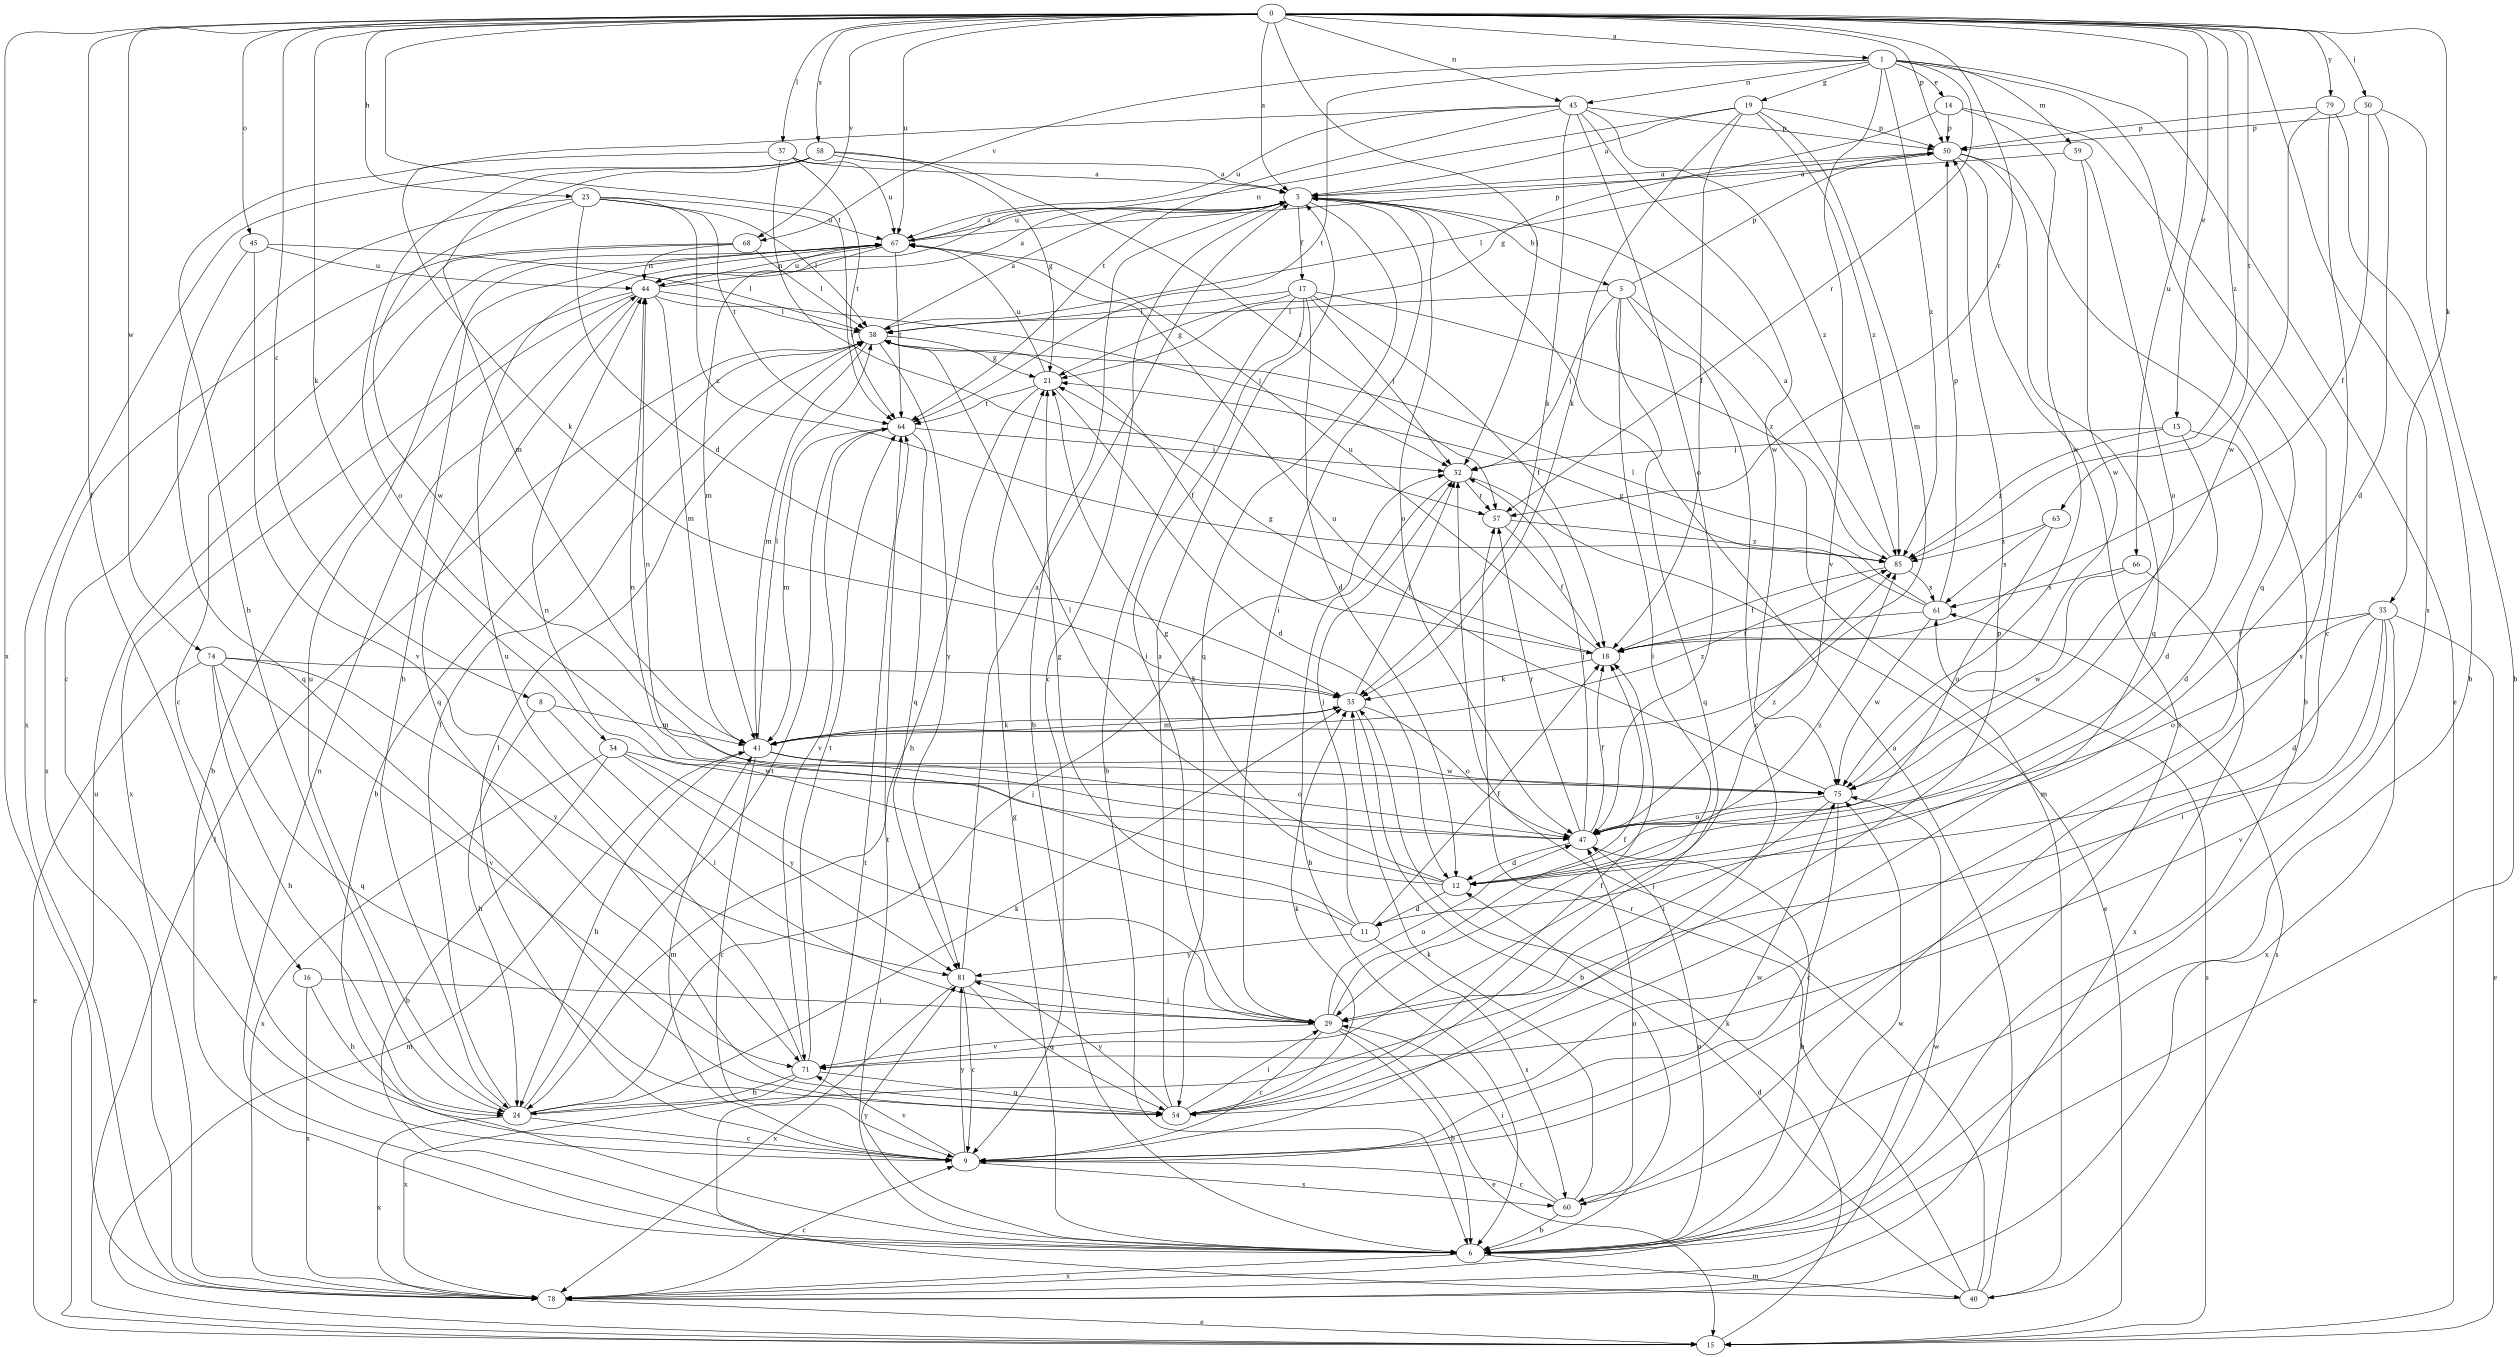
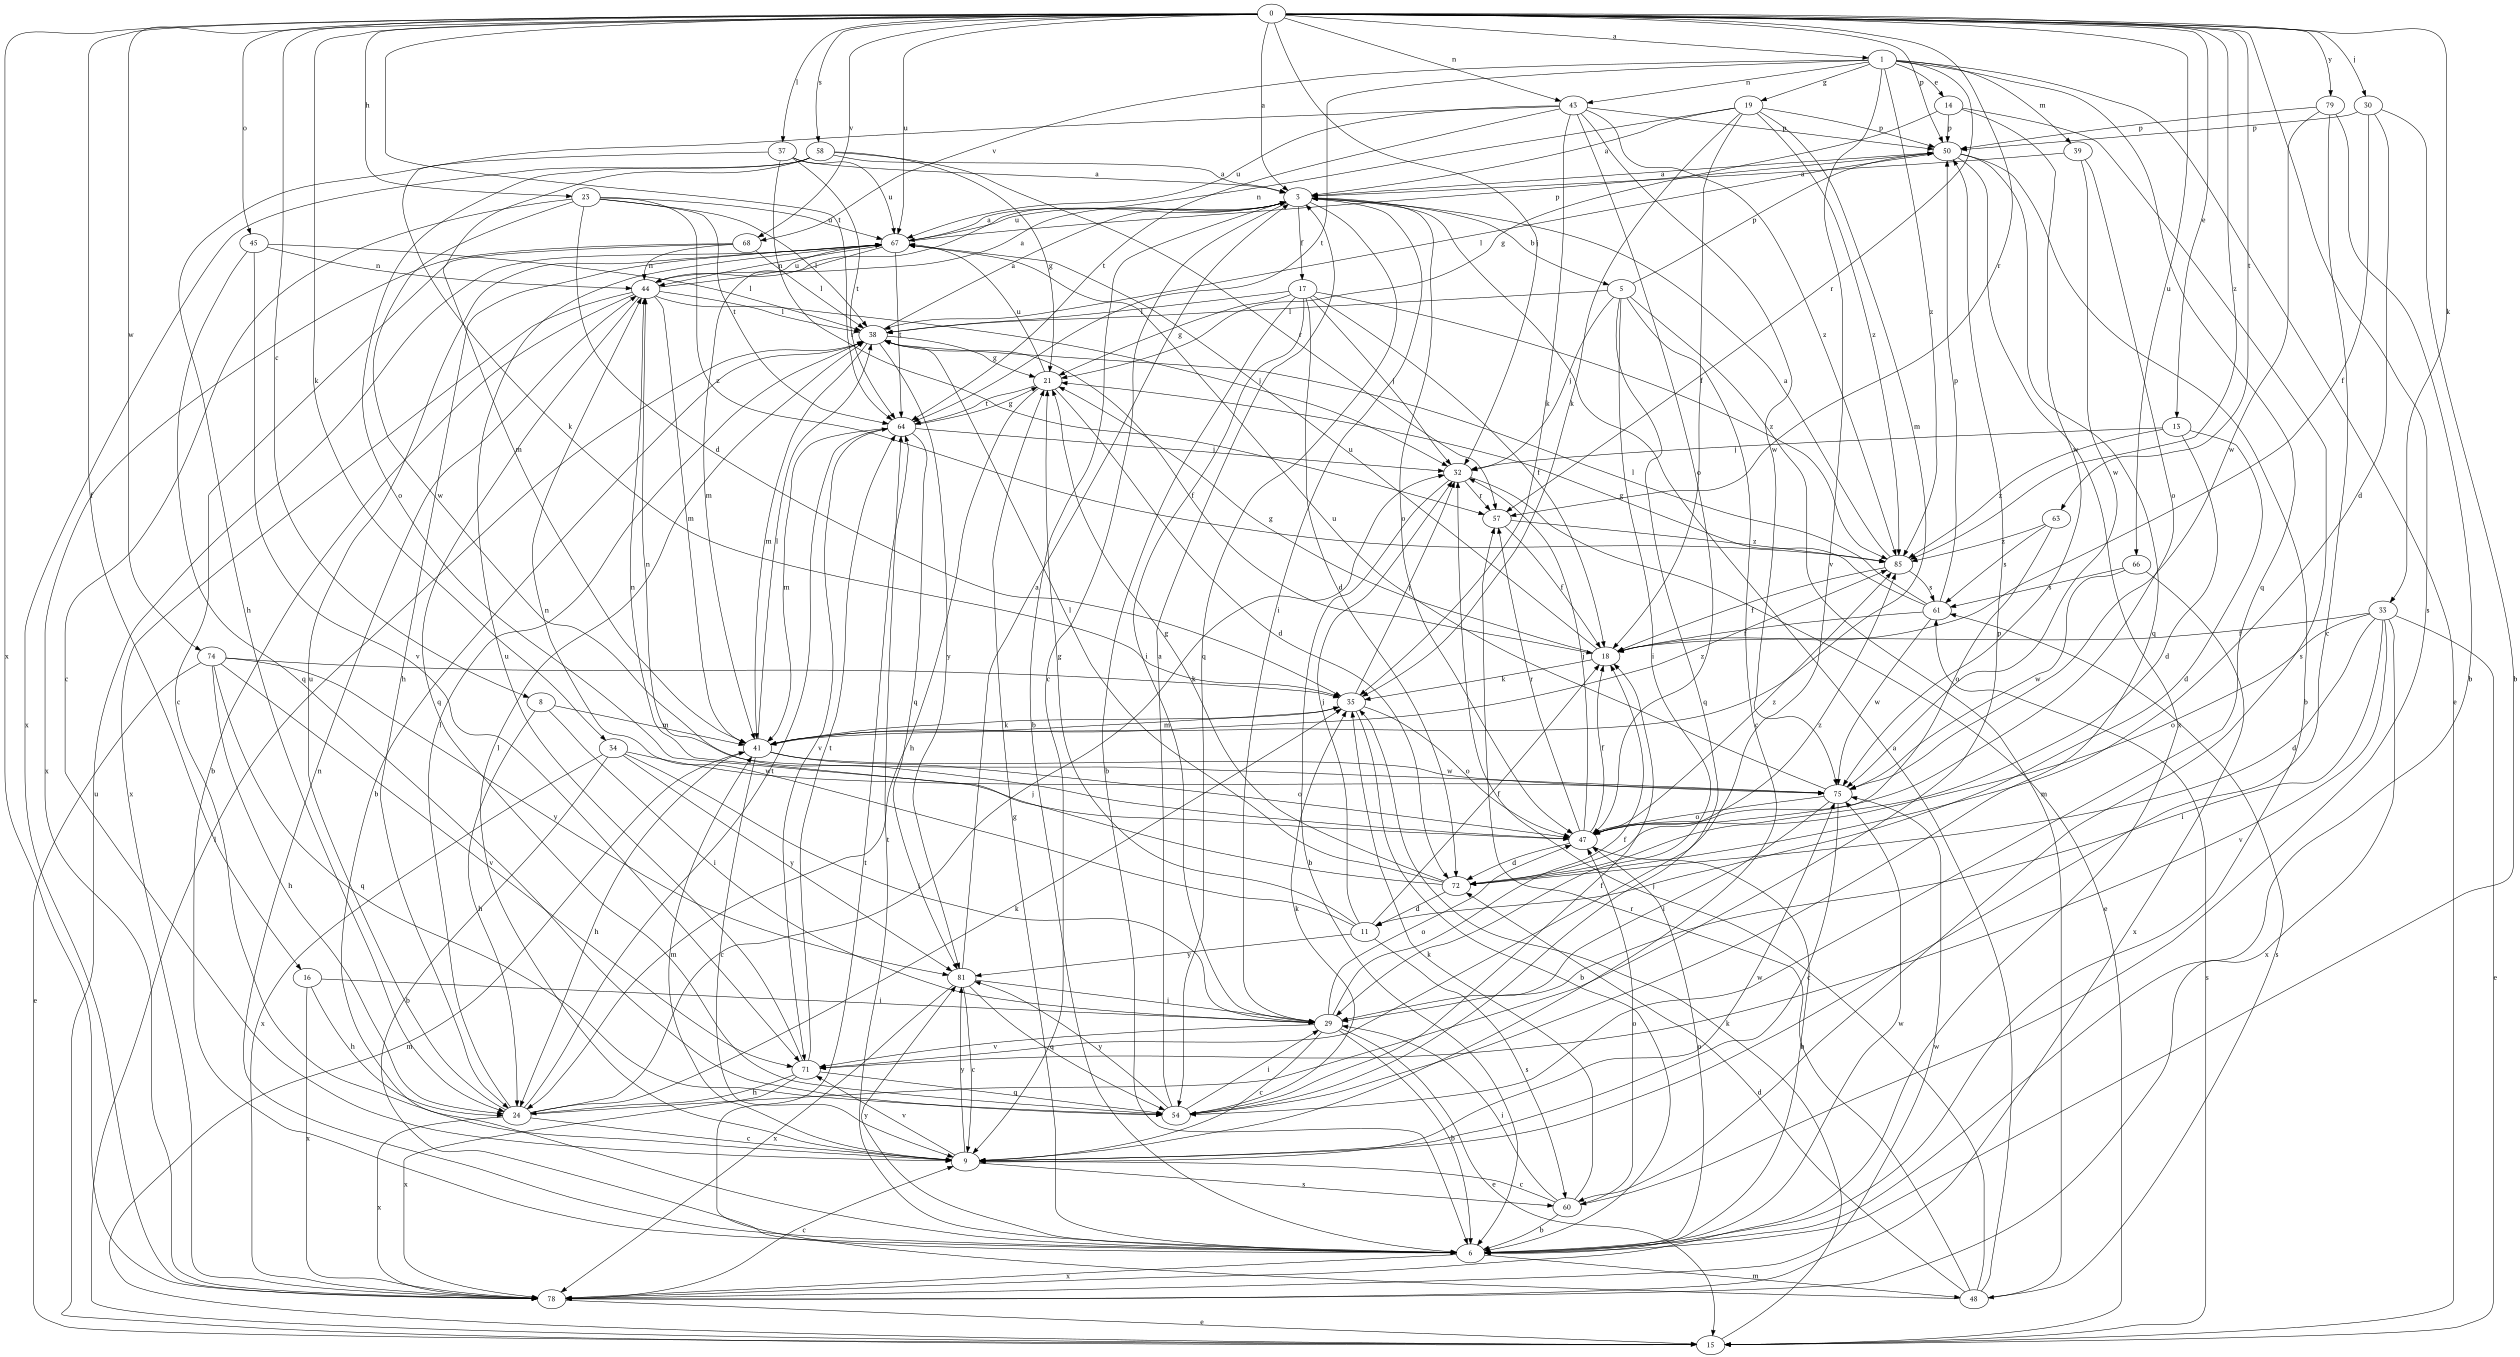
edge "45" -> "44": label "u" -> "n"
edge "64" -> "21": added, label "g"
node "12": label "12" -> "72"
node "40": label "40" -> "48"
